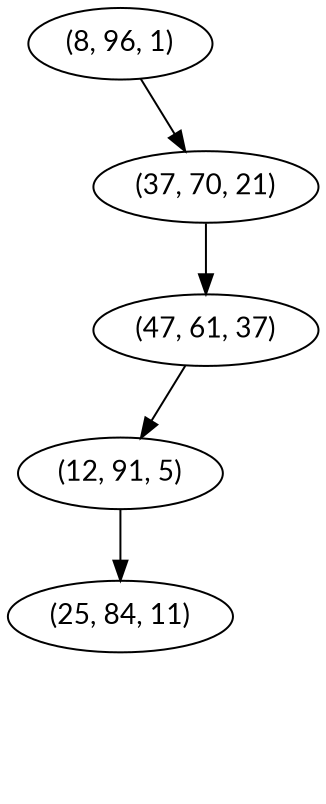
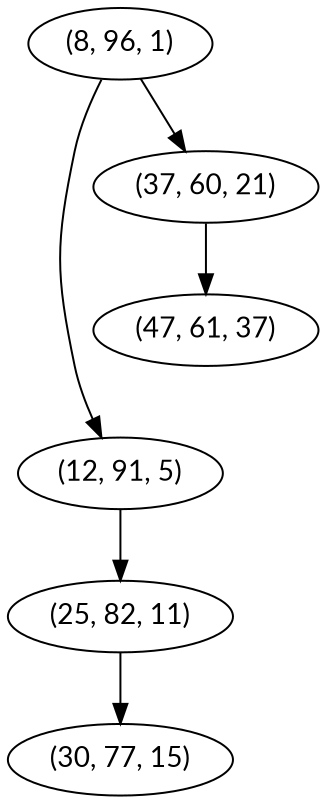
node "(37, 70, 21)": label "(37, 70, 21)" -> "(37, 60, 21)"
edge "(47, 61, 37)" -> "(12, 91, 5)": now "(8, 96, 1)" -> "(12, 91, 5)"
node "(25, 84, 11)": label "(25, 84, 11)" -> "(25, 82, 11)"
node "(30, 77, 15)": added
